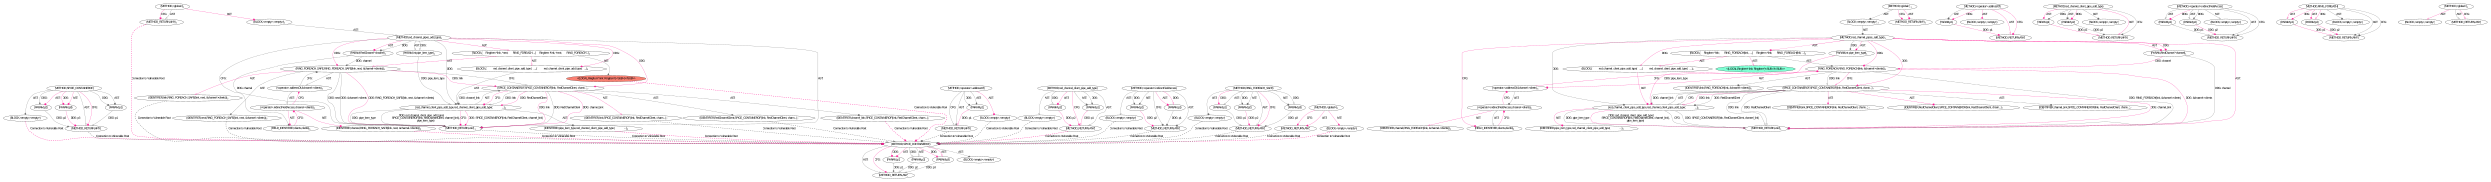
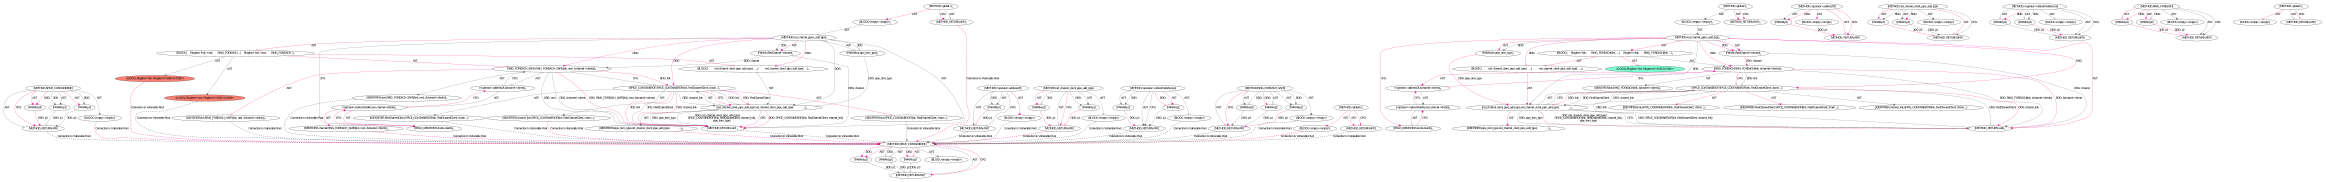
node "<(LOCAL,RingItem* next: RingItem*)<SUB>3</SUB>>": added
node "(IDENTIFIER,channel,RING_FOREACH(link, &channel->clients))": removed
